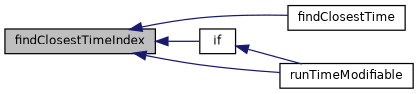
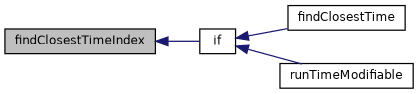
edge "findClosestTime" -> "findClosestTimeIndex": now "findClosestTime" -> "if"
edge "runTimeModifiable" -> "findClosestTimeIndex": removed
